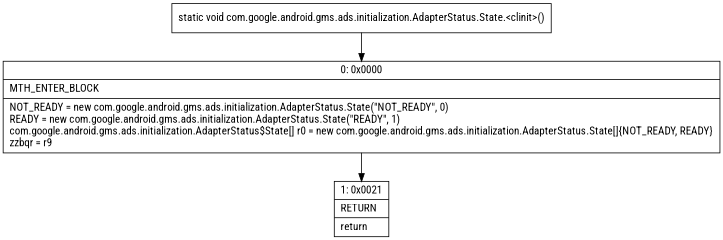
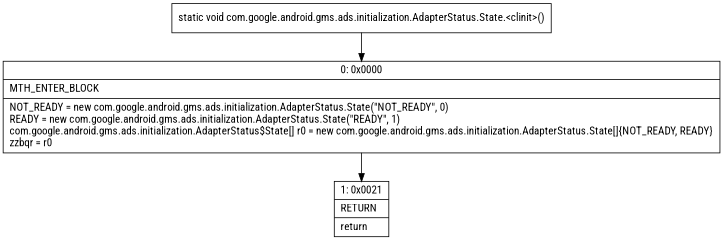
node "0: 0x0000": text "zzbqr = r9" -> "zzbqr = r0"
